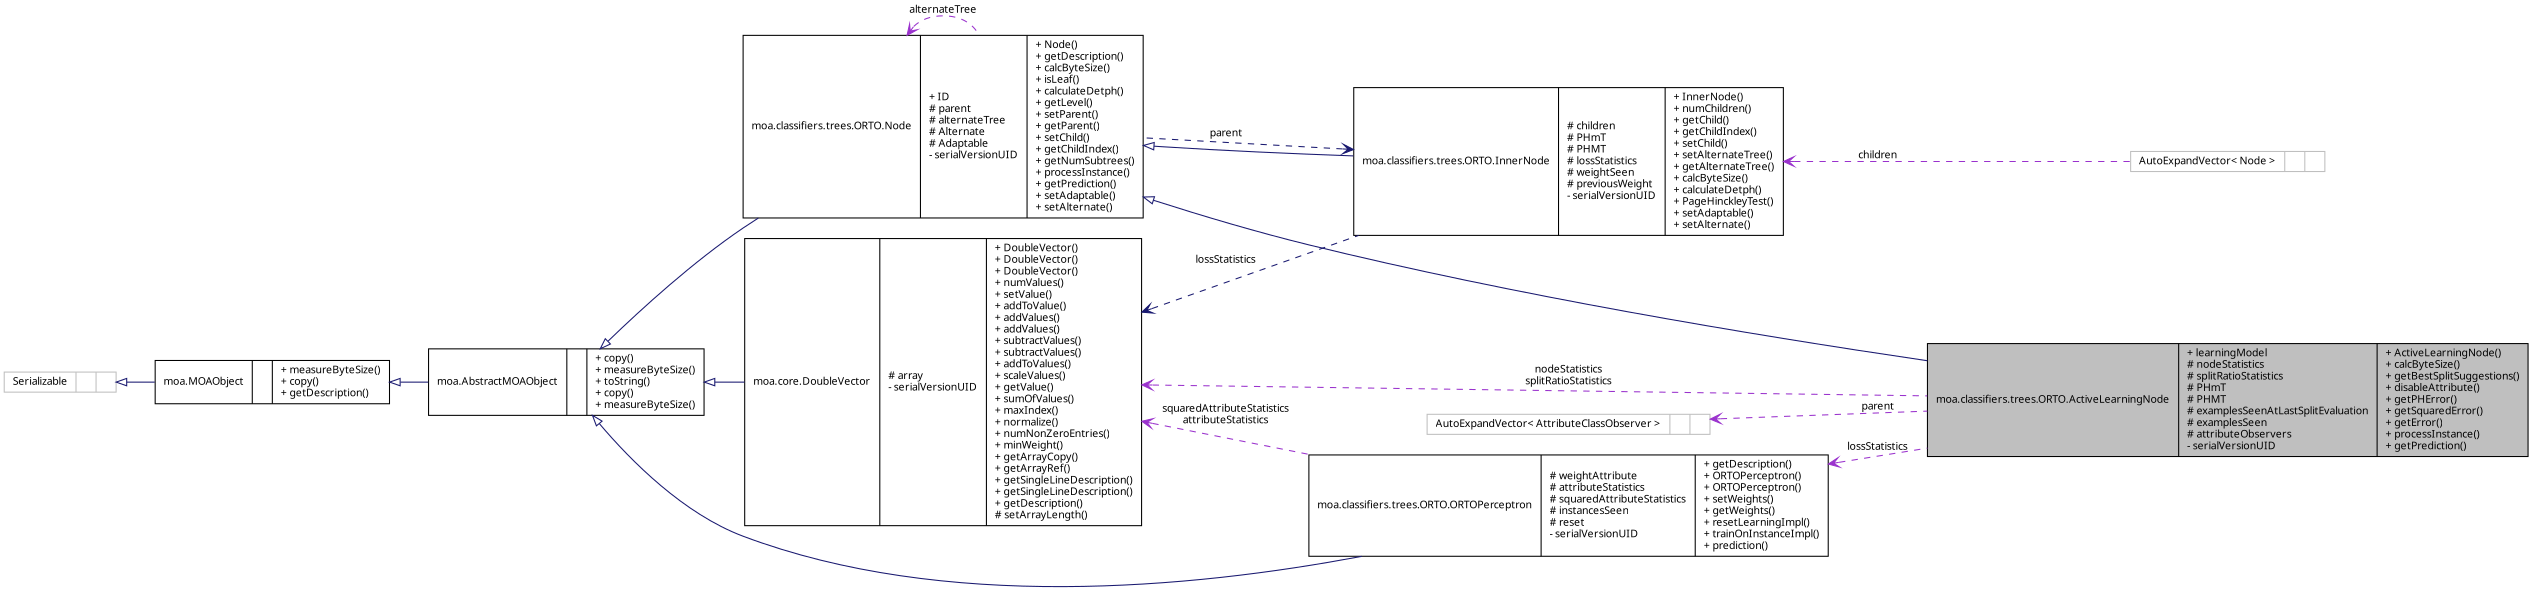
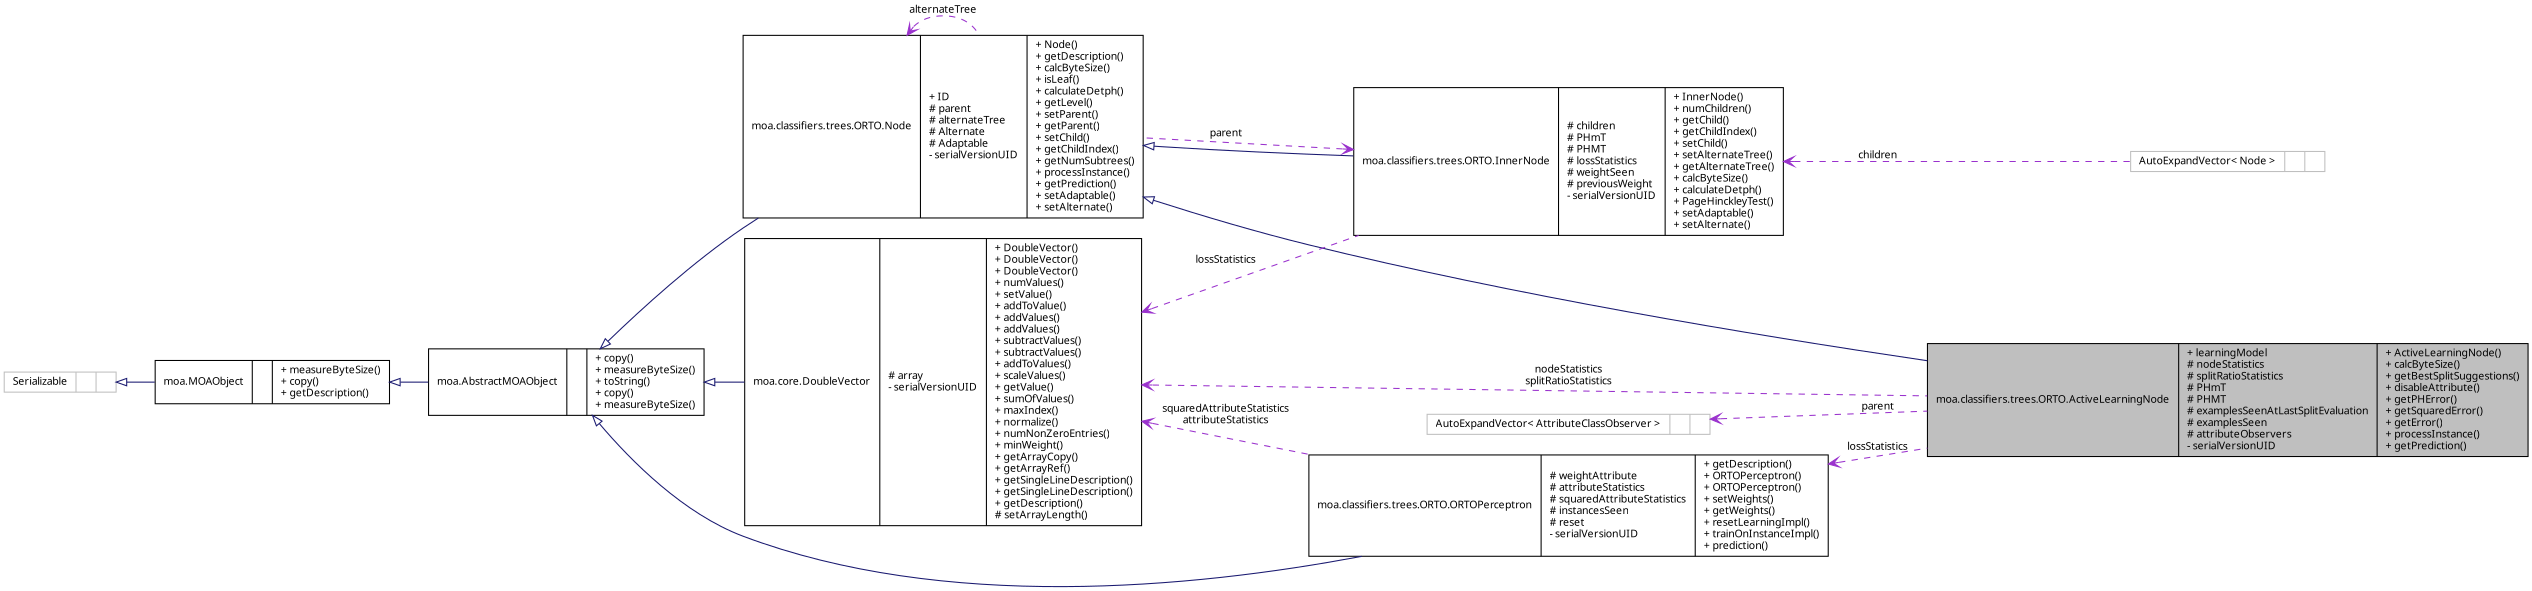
edge "moa.classifiers.trees.ORTO.Node" -> "moa.classifiers.trees.ORTO.InnerNode": color midnightblue -> darkorchid3
edge "moa.classifiers.trees.ORTO.InnerNode" -> "moa.core.DoubleVector": color midnightblue -> darkorchid3
